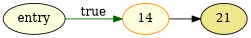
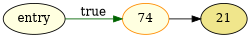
node "14": label "14" -> "74"
